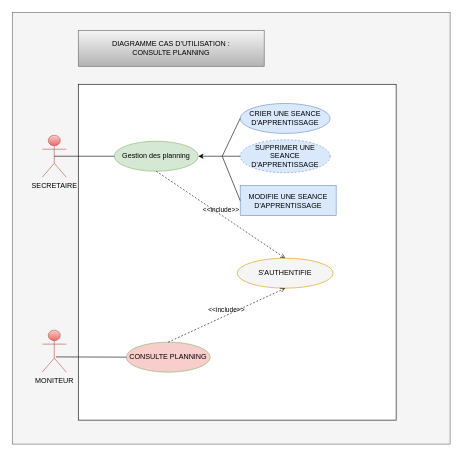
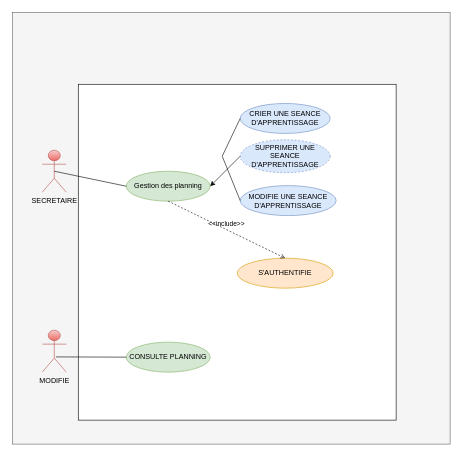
node "DIAGRAMME CAS D'UTILISATION : CONSULTE PLANNING": removed
node "SECRETAIRE": moved (54, 156) -> (54, 171)
node "Gestion des planning": moved (156, 156) -> (168, 186)
node "MODIFIE UNE SEANCE D'APPRENTISSAGE": shape rectangle -> ellipse
node "S'AUTHENTIFIE": fillcolor #f5f5f5 -> #ffe6cc
edge "CONSULTE PLANNING" -> "S'AUTHENTIFIE": removed, label "<<include>>"
node "CONSULTE PLANNING": fillcolor #f8cecc -> #d5e8d4
node "MONITEUR": label "MONITEUR" -> "MODIFIE"
